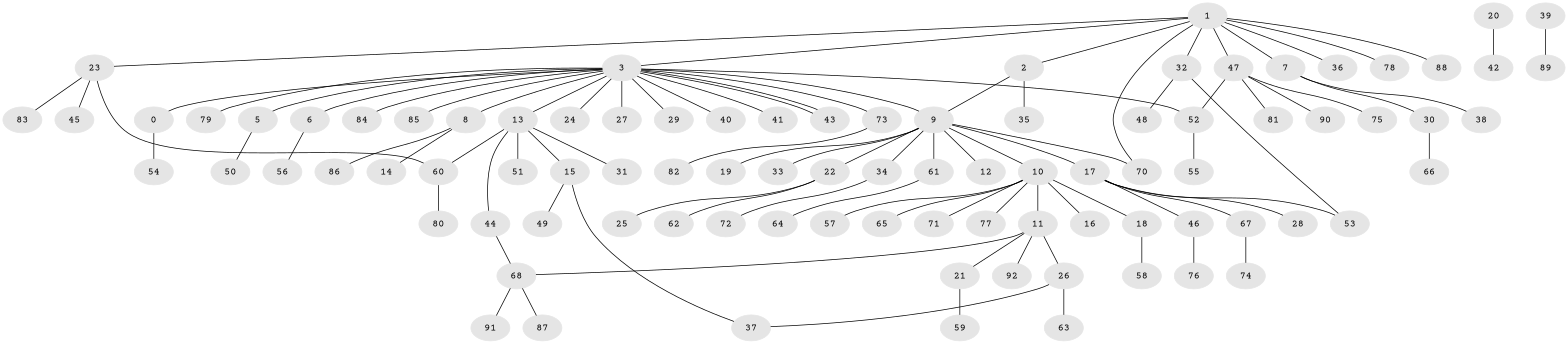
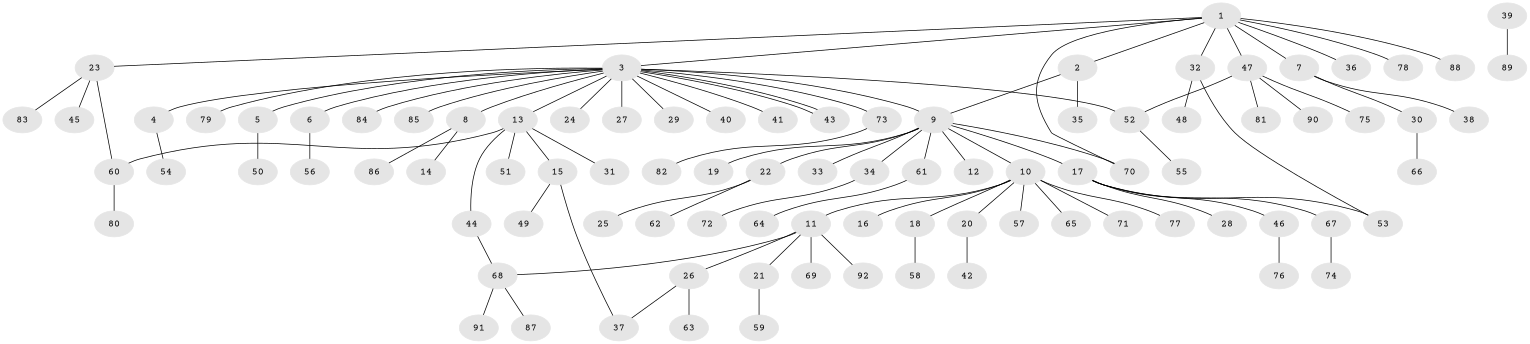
node "0": label "0" -> "4"
edge "10" -- "20": added
node "69": added
